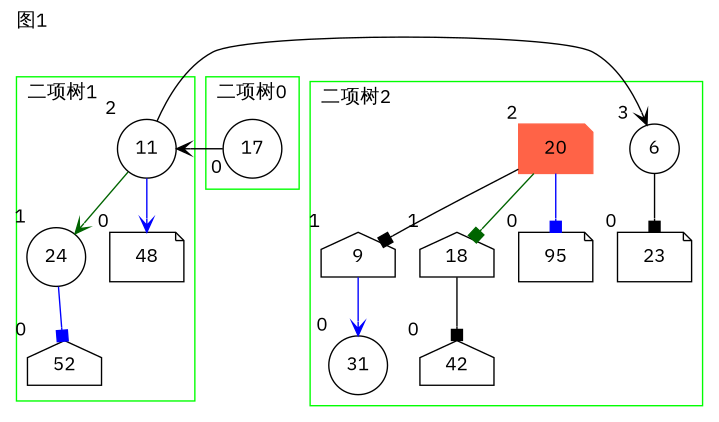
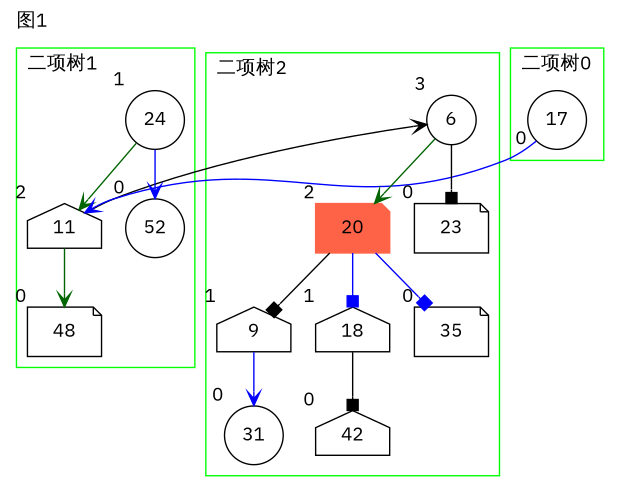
node "11 2": shape circle -> house
edge "17 0" -> "11 2": color black -> blue
edge "6 3" -> "20 2": added
edge "11 2" -> "24 1": reversed
edge "11 2" -> "48 0": color blue -> darkgreen
edge "20 2" -> "18 1": color darkgreen -> blue
node "95 0": label "95 0" -> "35 0"
edge "24 1" -> "52 0": arrowhead box -> vee
node "52 0": shape house -> circle
